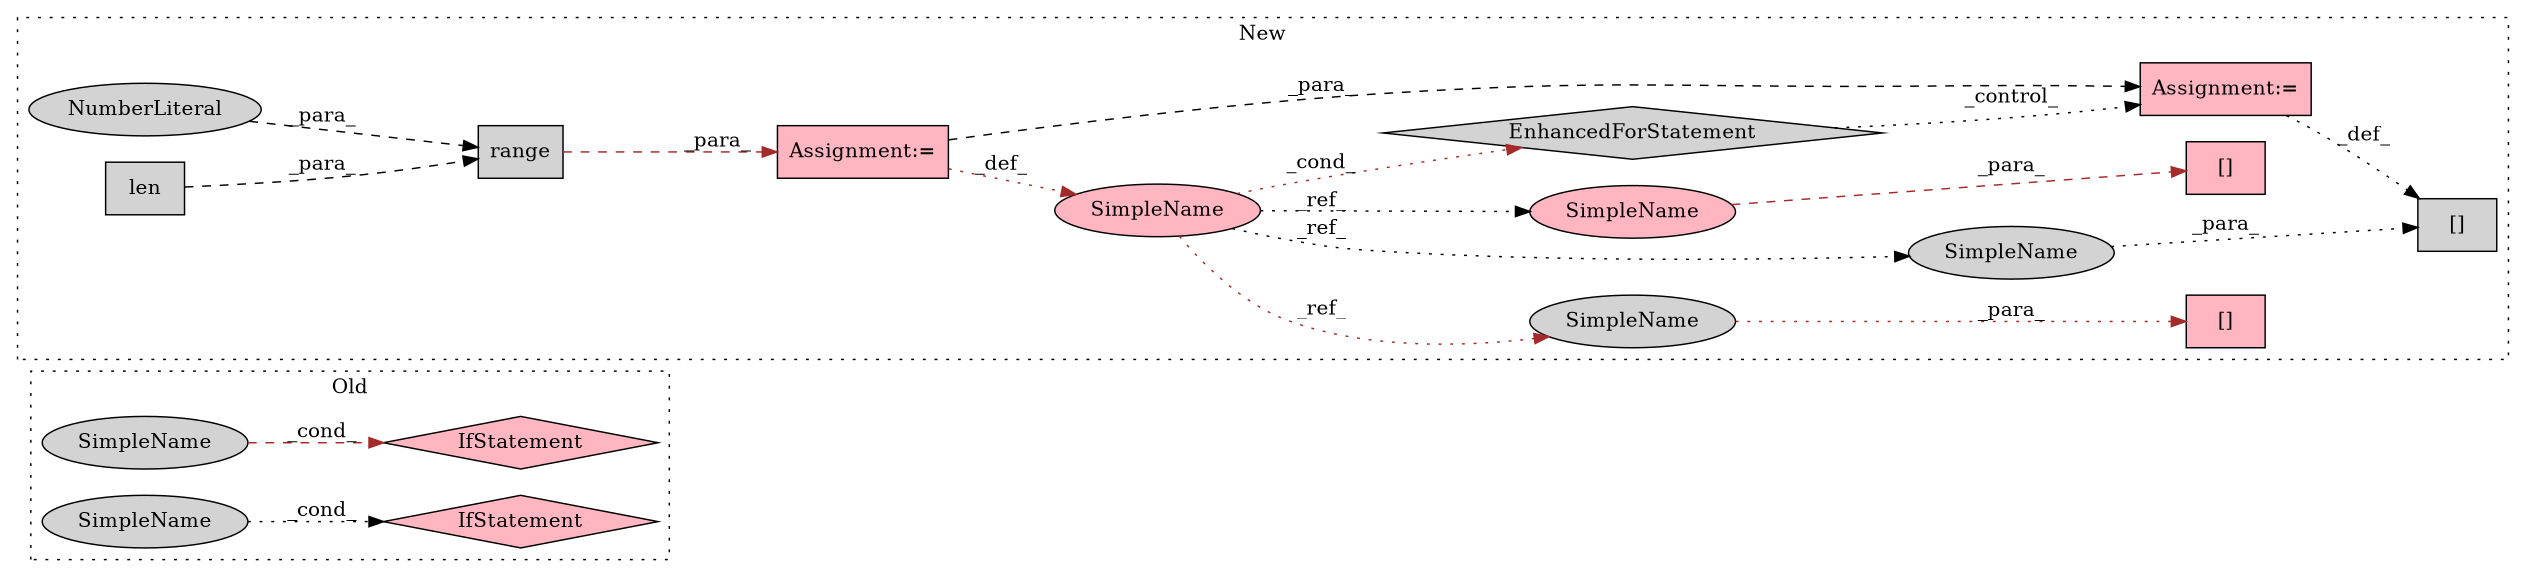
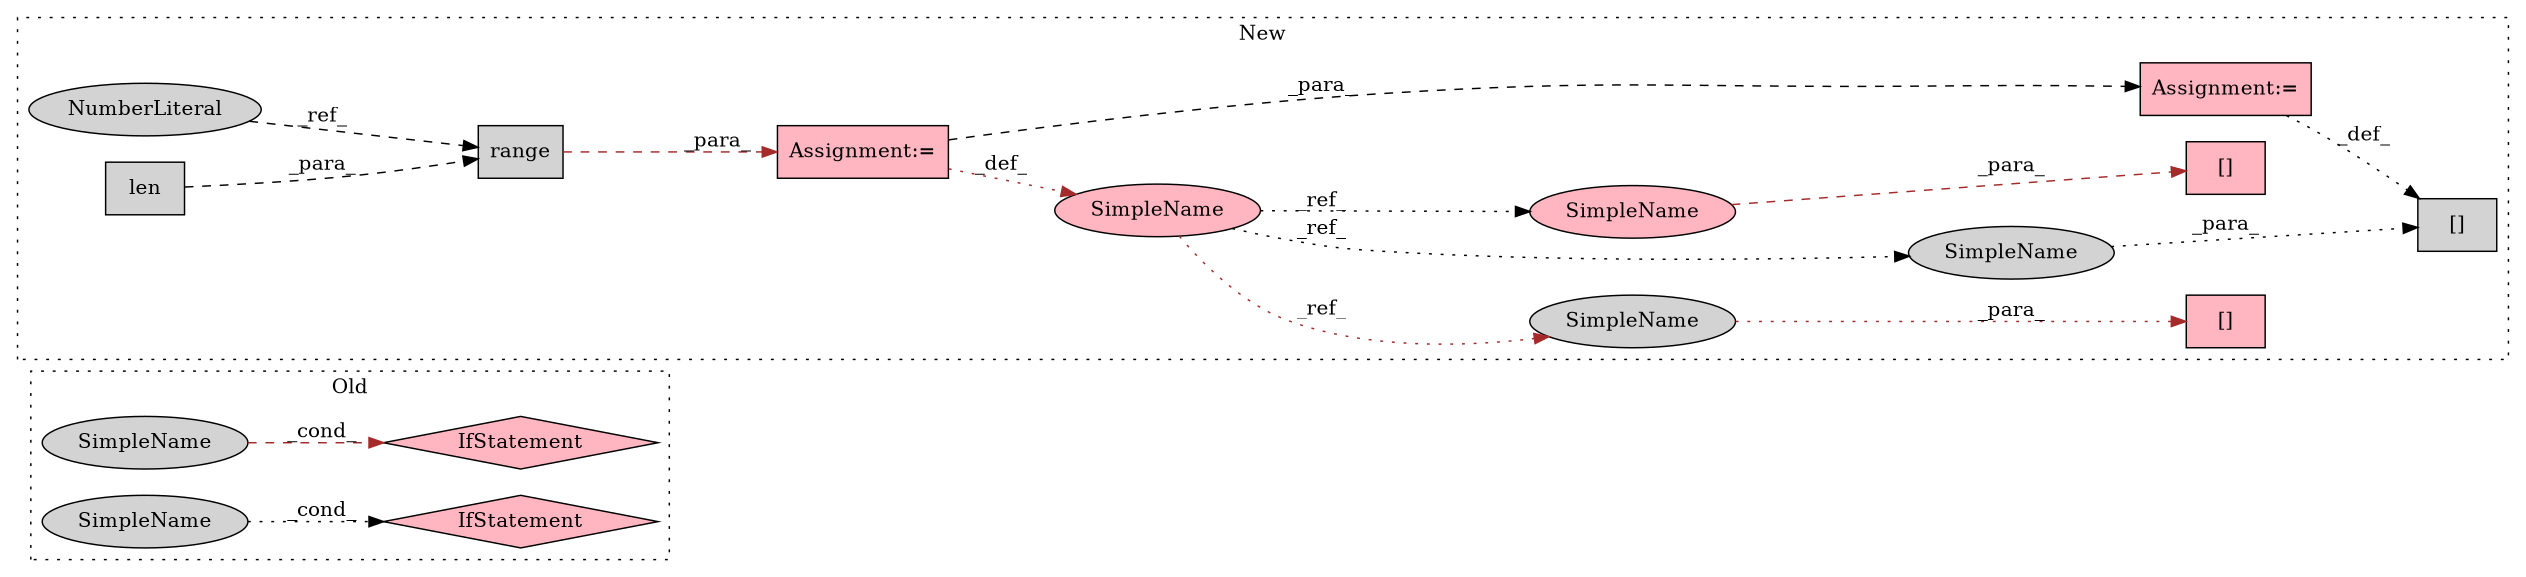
edge "NumberLiteral" -> "range": label "_para_" -> "_ref_"
node "EnhancedForStatement": removed
